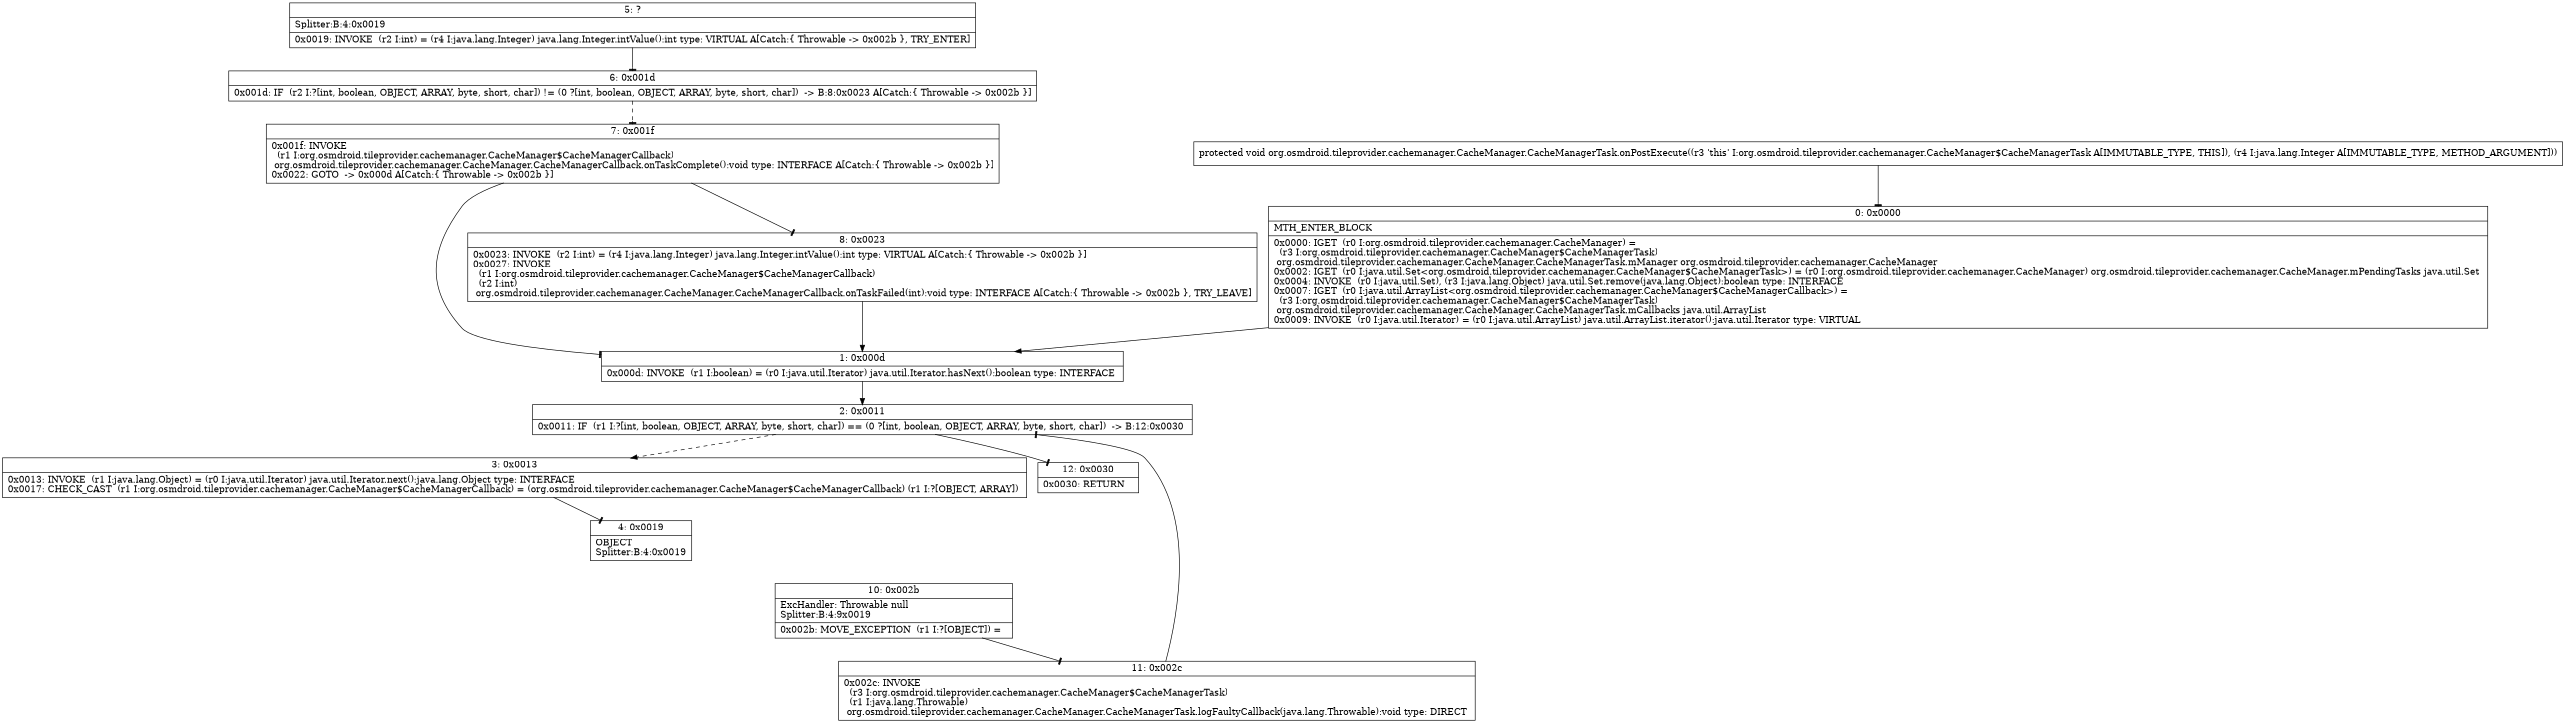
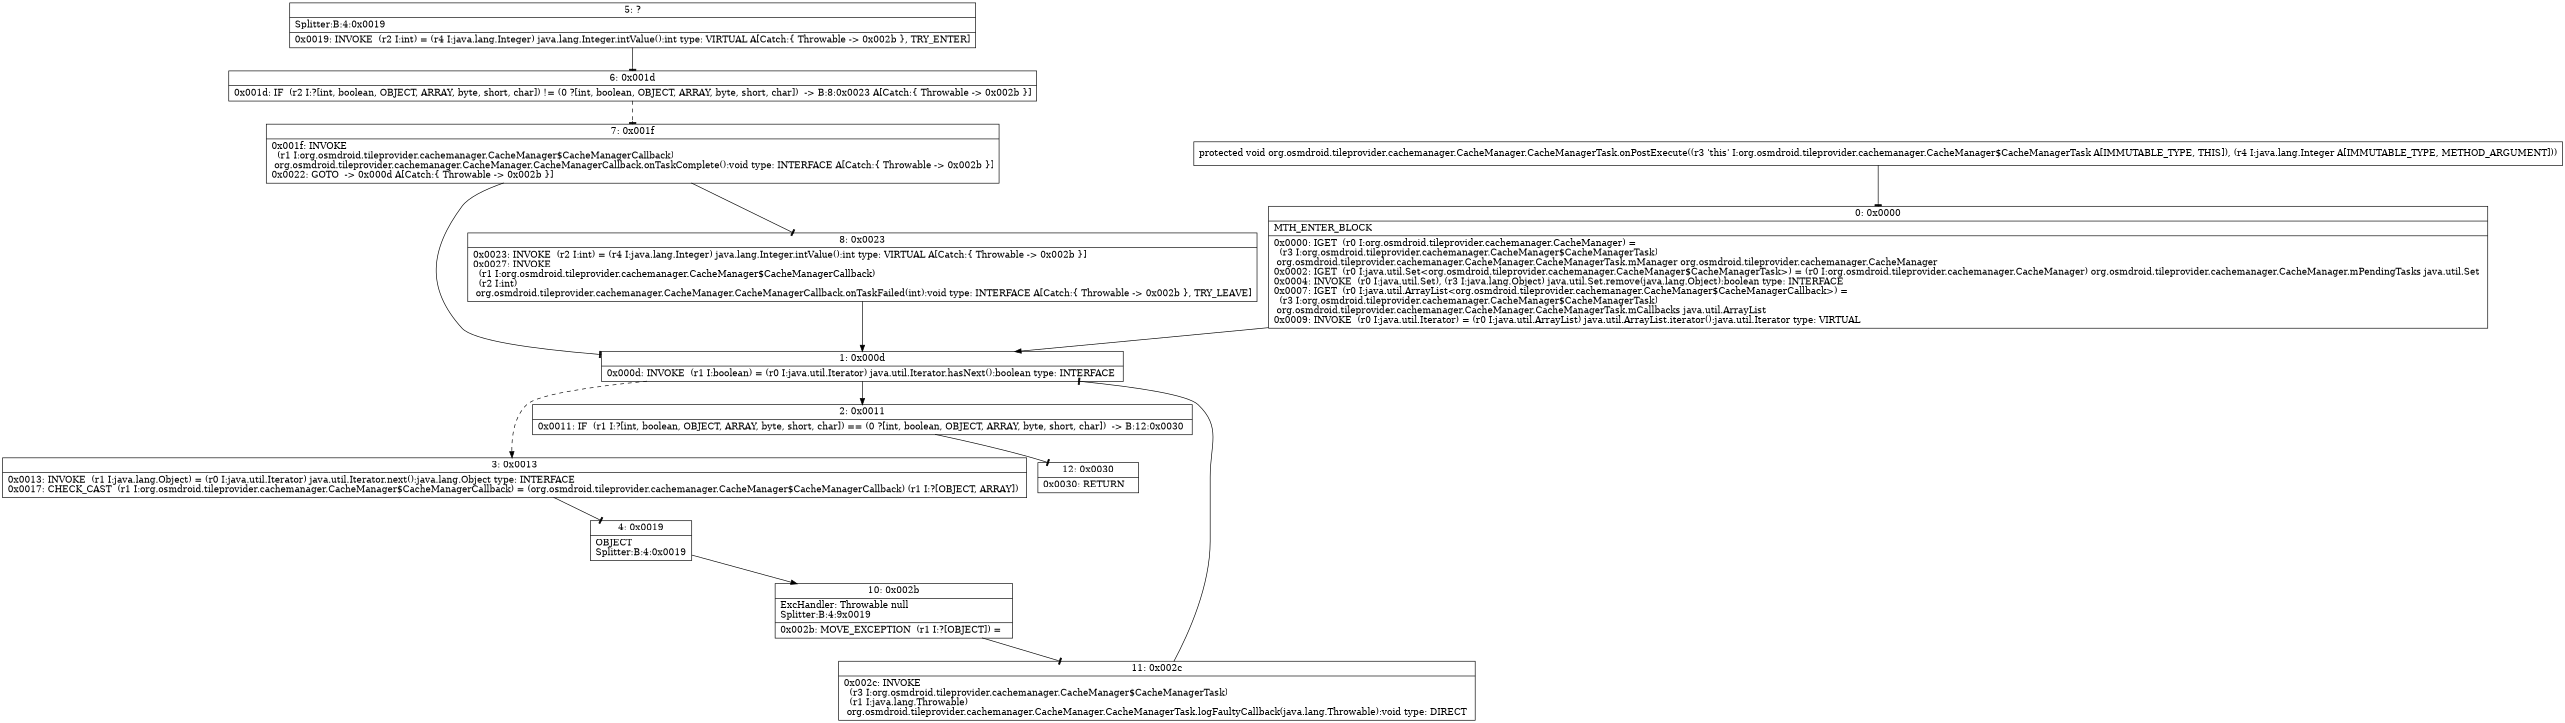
edge "2: 0x0011" -> "3: 0x0013": now "1: 0x000d" -> "3: 0x0013"
edge "11: 0x002c" -> "2: 0x0011": now "11: 0x002c" -> "1: 0x000d"
edge "4: 0x0019" -> "10: 0x002b": added
